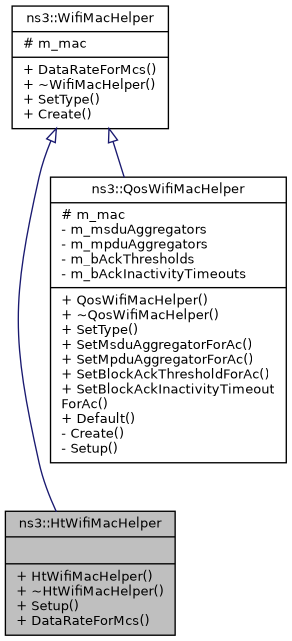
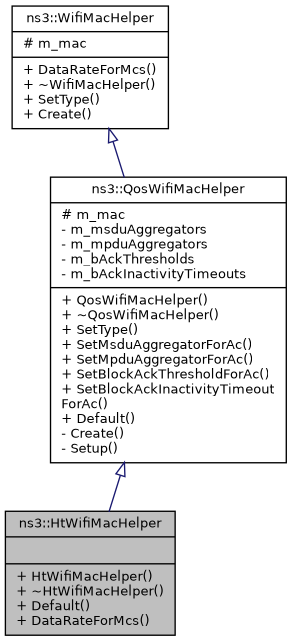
edge "ns3::HtWifiMacHelper" -> "ns3::WifiMacHelper": now "ns3::HtWifiMacHelper" -> "ns3::QosWifiMacHelper"
node "ns3::HtWifiMacHelper": text "+ Setup()" -> "+ Default()"
